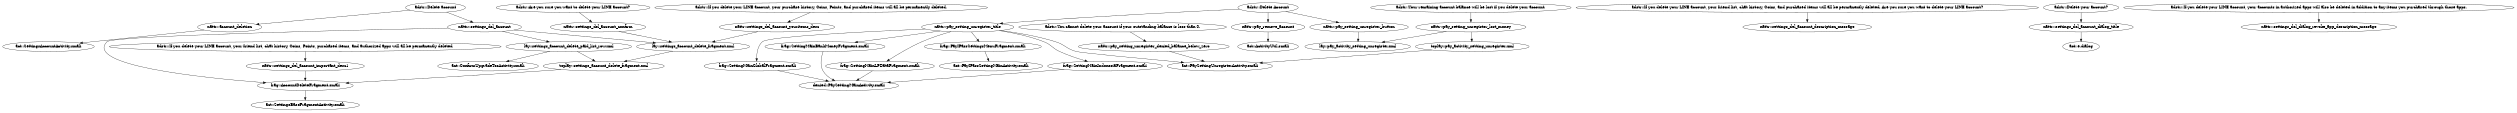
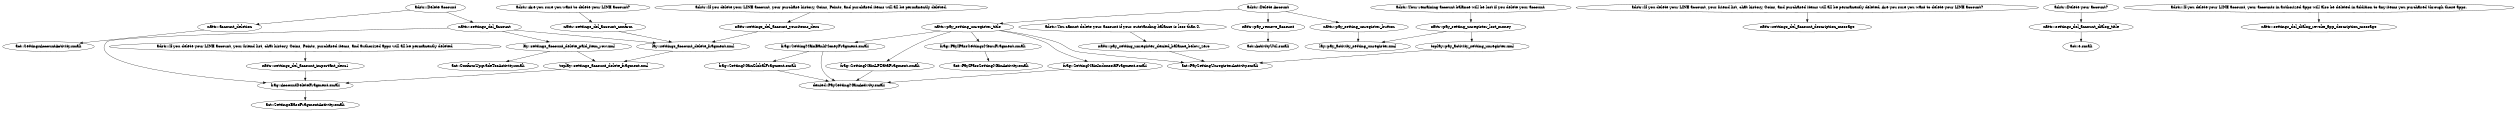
edge "nattr::pay_setting_unregister_title" -> "frag::SettingMainGlobalFragment.smali": now "frag::SettingMainBankMoneyFragment.smali" -> "frag::SettingMainGlobalFragment.smali"
node "lay::settings_account_delete_paid_list_row.xml": label "lay::settings_account_delete_paid_list_row.xml" -> "lay::settings_account_delete_paid_item_row.xml"
node "act::e.dialog": label "act::e.dialog" -> "act::e.smali"
